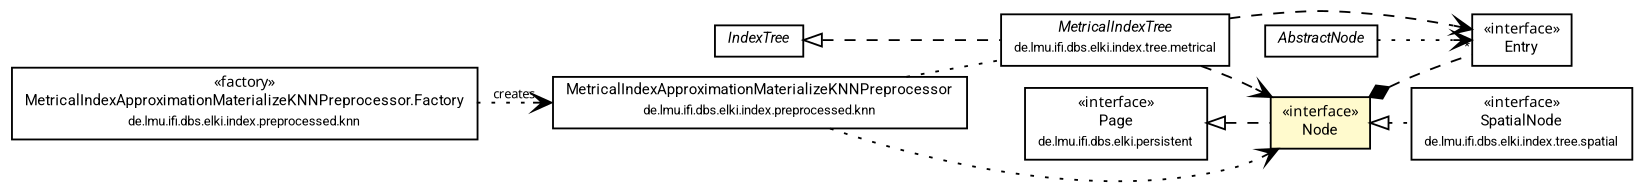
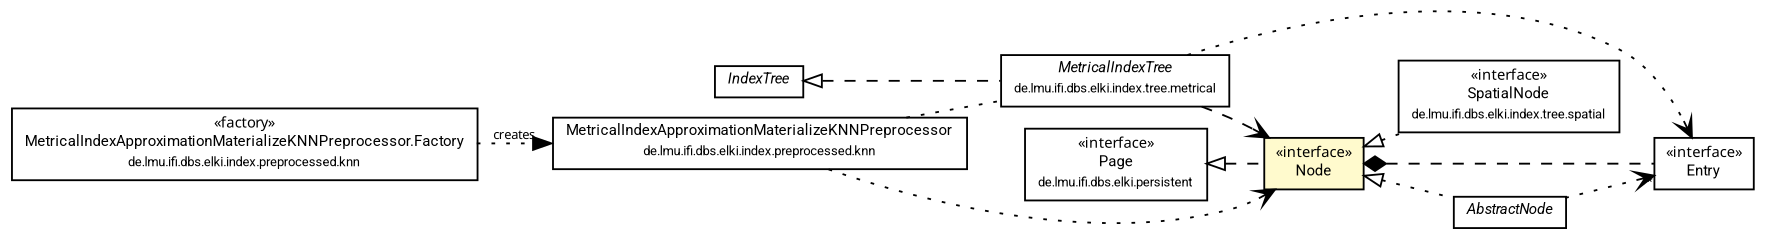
edge "MetricalIndexTree" -> "Entry": style dashed -> dotted
edge "MetricalIndexApproximationMaterializeKNNPreprocessor.Factory" -> "MetricalIndexApproximationMaterializeKNNPreprocessor": arrowhead open -> normal
edge "AbstractNode" -> "Node": added
